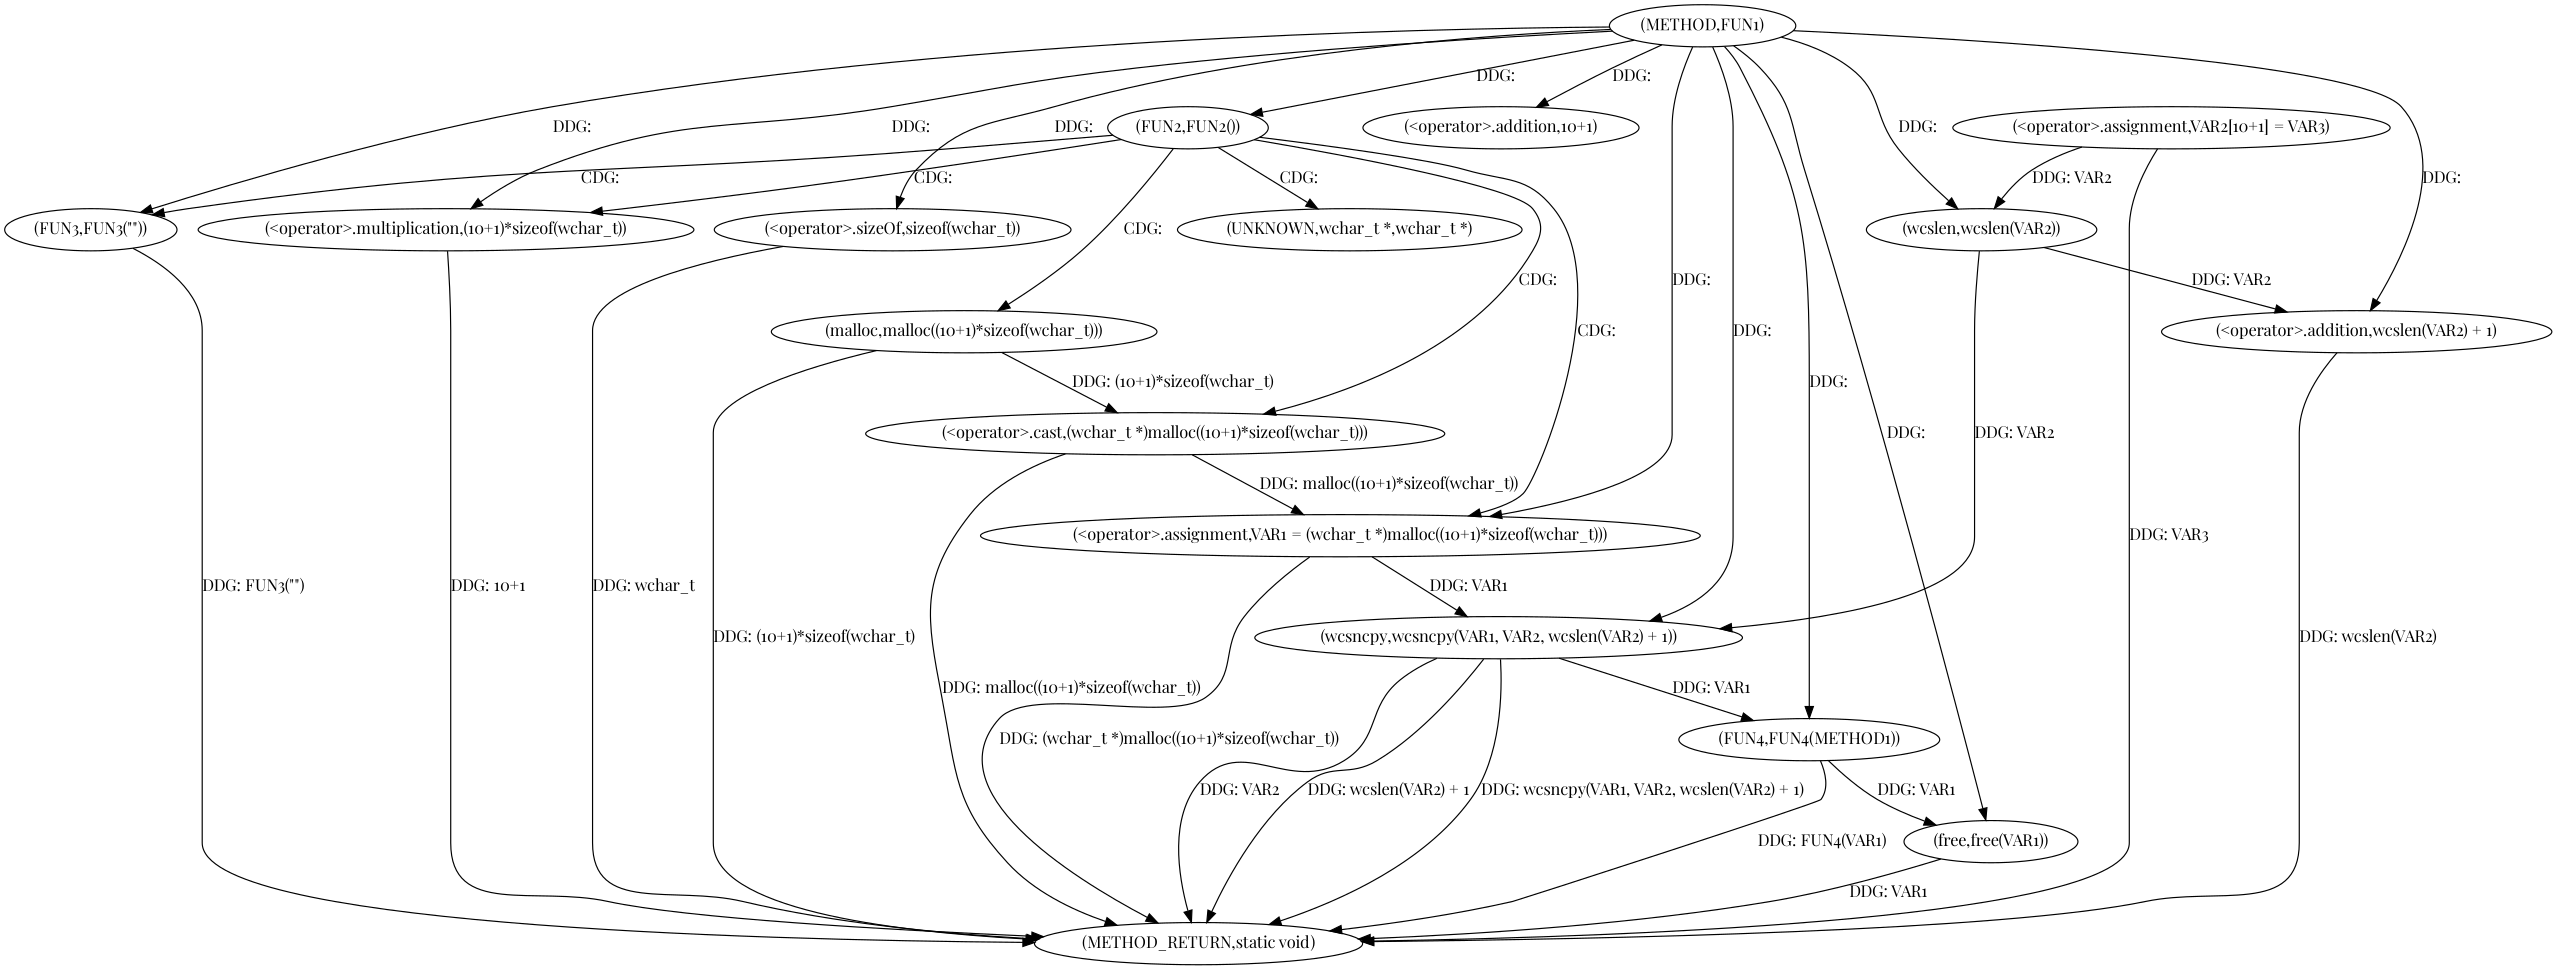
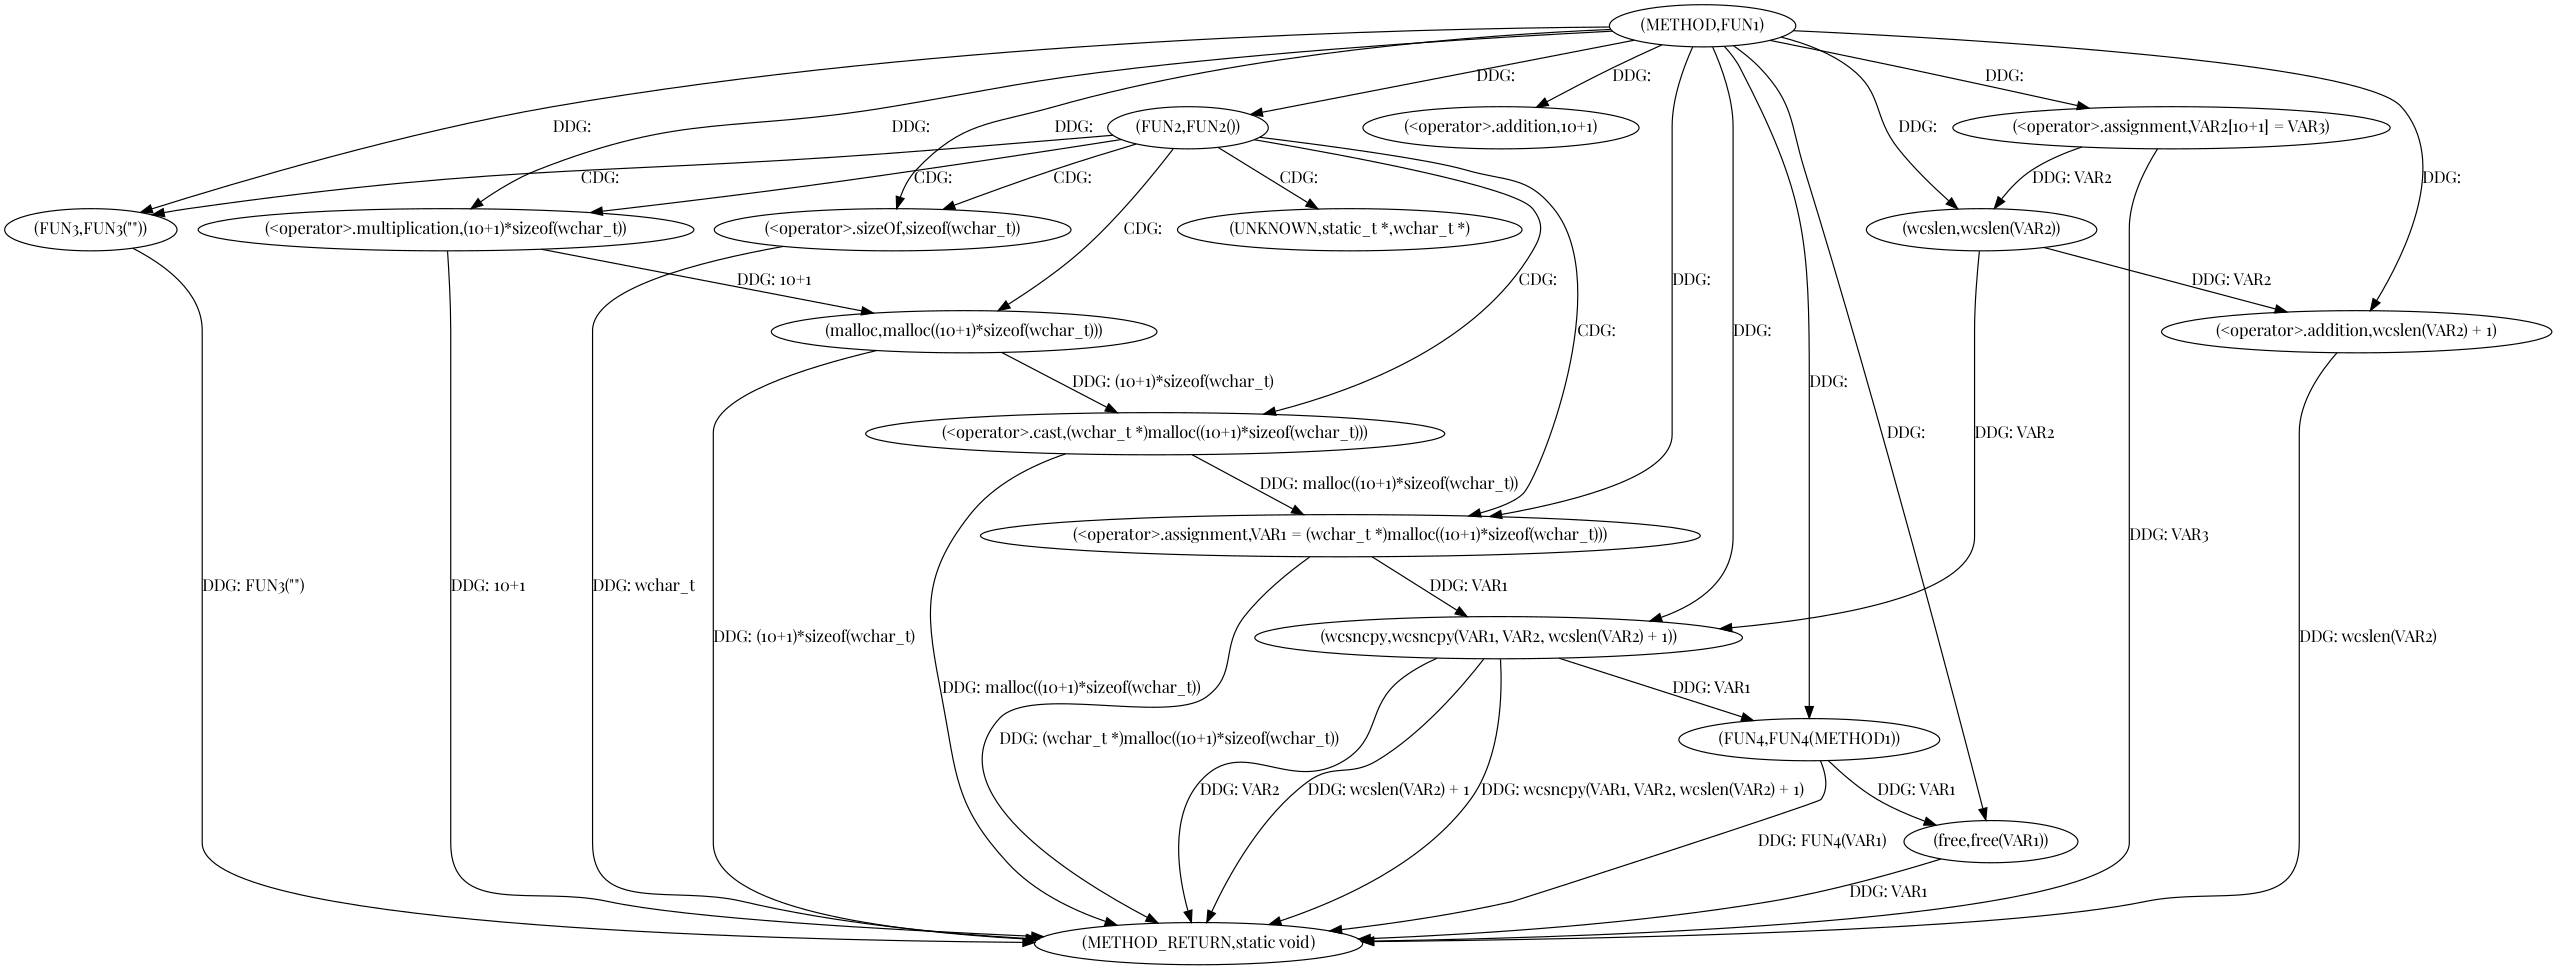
edge "(METHOD,FUN1)" -> "(<operator>.assignment,VAR2[10+1] = VAR3)": added, label "DDG:"
edge "(FUN2,FUN2())" -> "(<operator>.sizeOf,sizeof(wchar_t))": added, label "CDG:"
node "(UNKNOWN,wchar_t *,wchar_t *)": label "(UNKNOWN,wchar_t *,wchar_t *)" -> "(UNKNOWN,static_t *,wchar_t *)"
edge "(<operator>.multiplication,(10+1)*sizeof(wchar_t))" -> "(malloc,malloc((10+1)*sizeof(wchar_t)))": added, label "DDG: 10+1"
